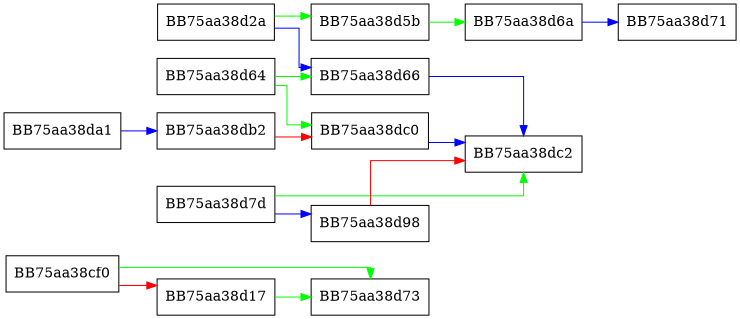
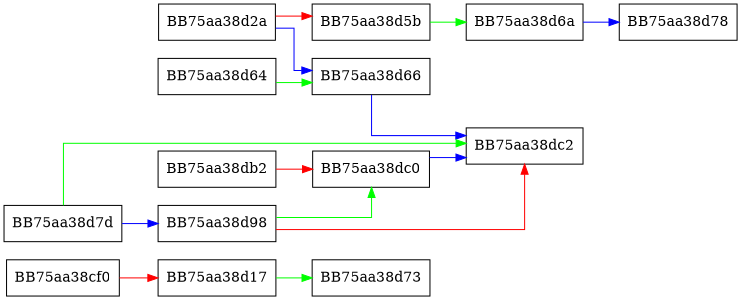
edge "BB75aa38d2a" -> "BB75aa38d5b": color green -> red
node "BB75aa38d71": label "BB75aa38d71" -> "BB75aa38d78"
edge "BB75aa38d64" -> "BB75aa38dc0": now "BB75aa38d98" -> "BB75aa38dc0"
node "BB75aa38da1": removed
edge "BB75aa38cf0" -> "BB75aa38d73": removed
